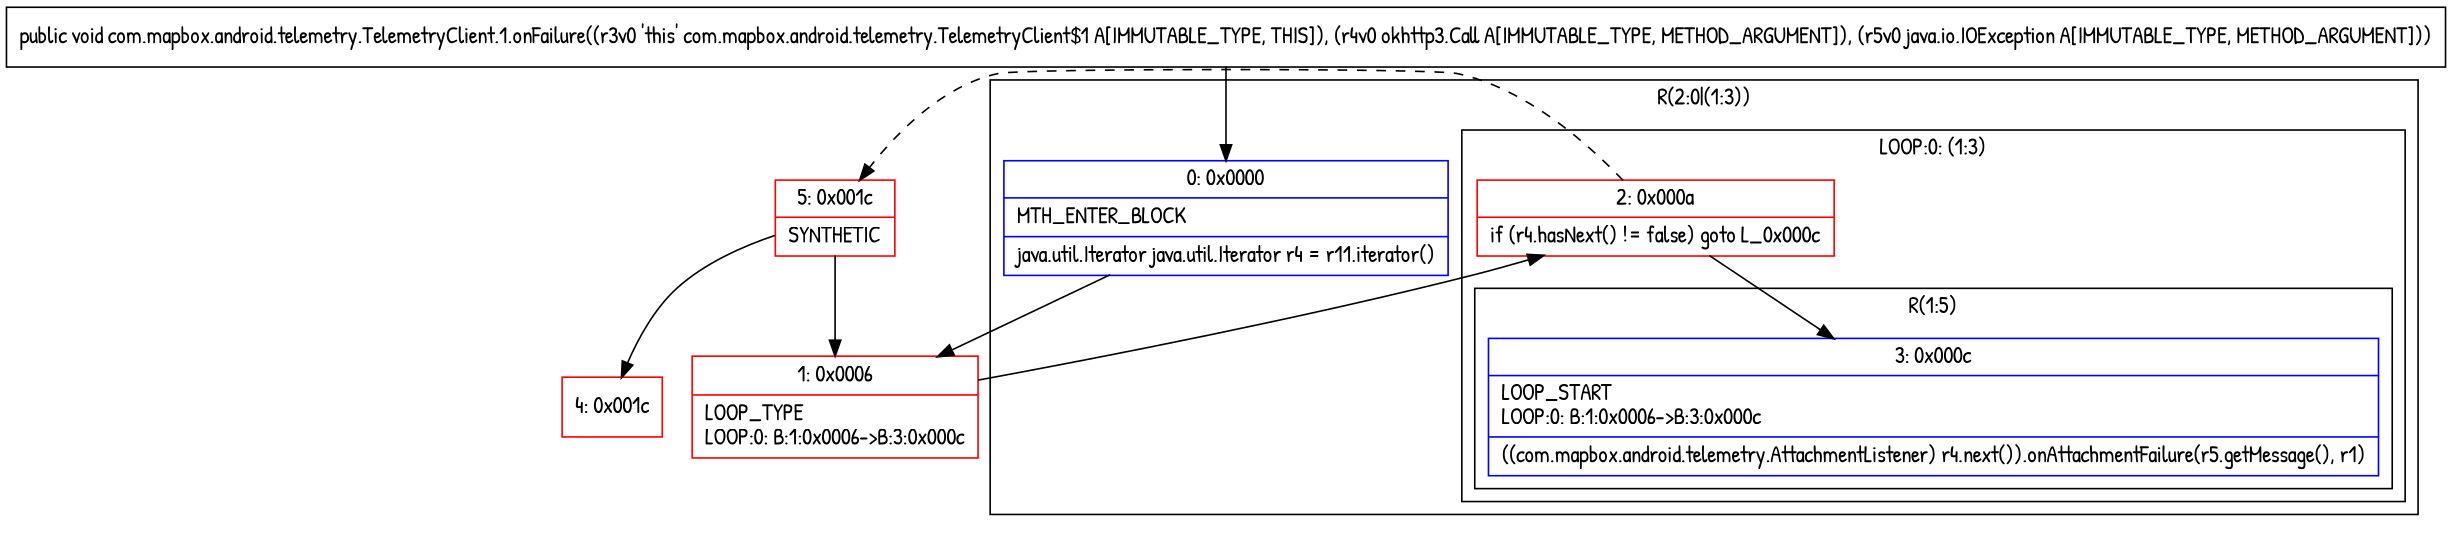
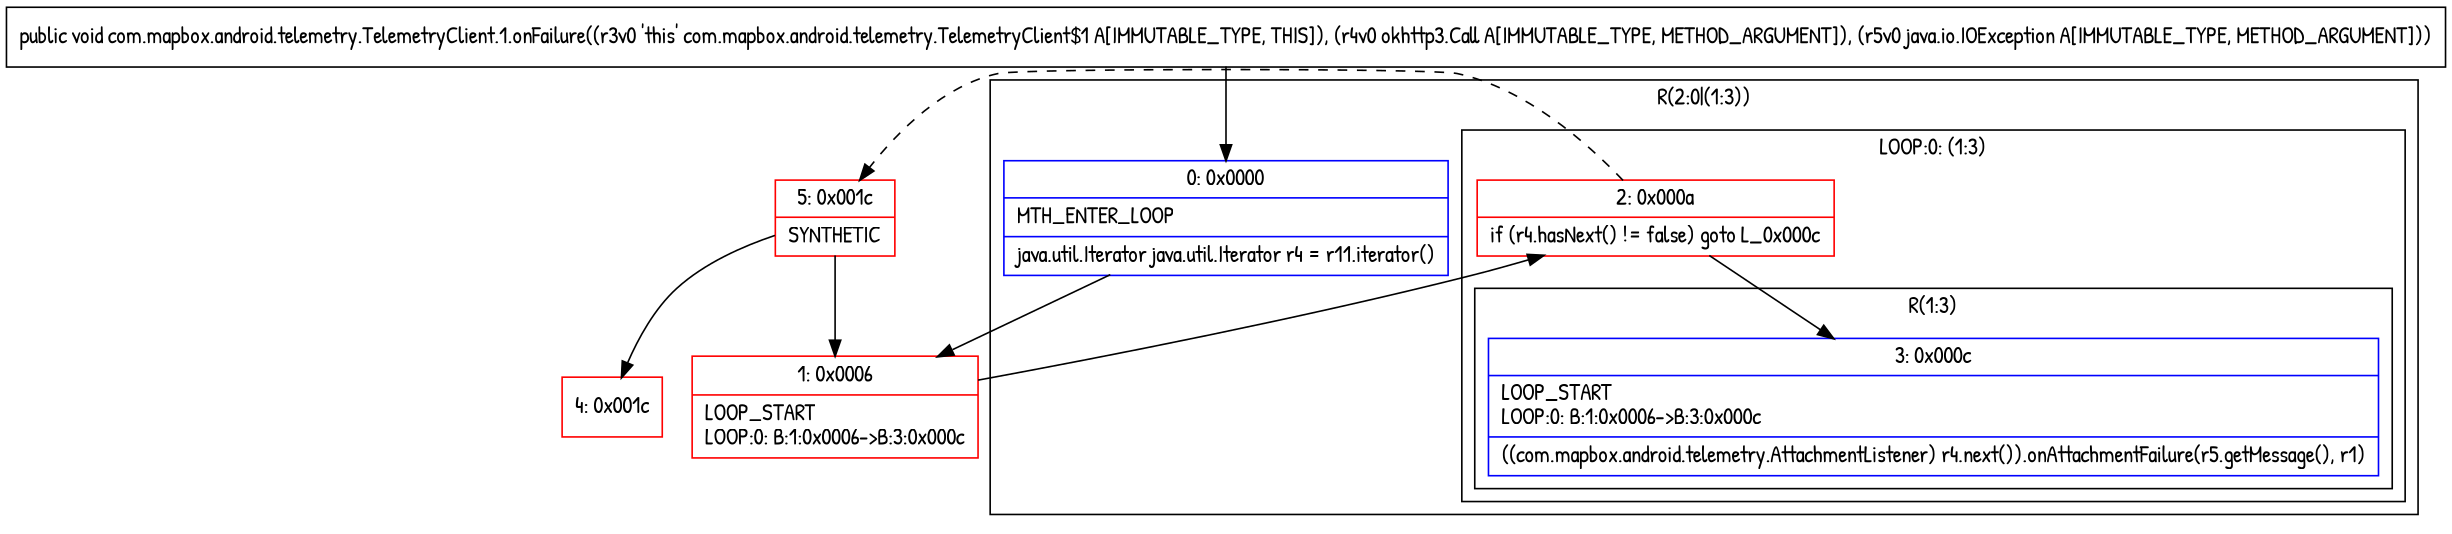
node "0: 0x0000": text "MTH_ENTER_BLOCK" -> "MTH_ENTER_LOOP"
cluster "R(1:5)": label "R(1:5)" -> "R(1:3)"
node "1: 0x0006": text "LOOP_TYPE" -> "LOOP_START"
